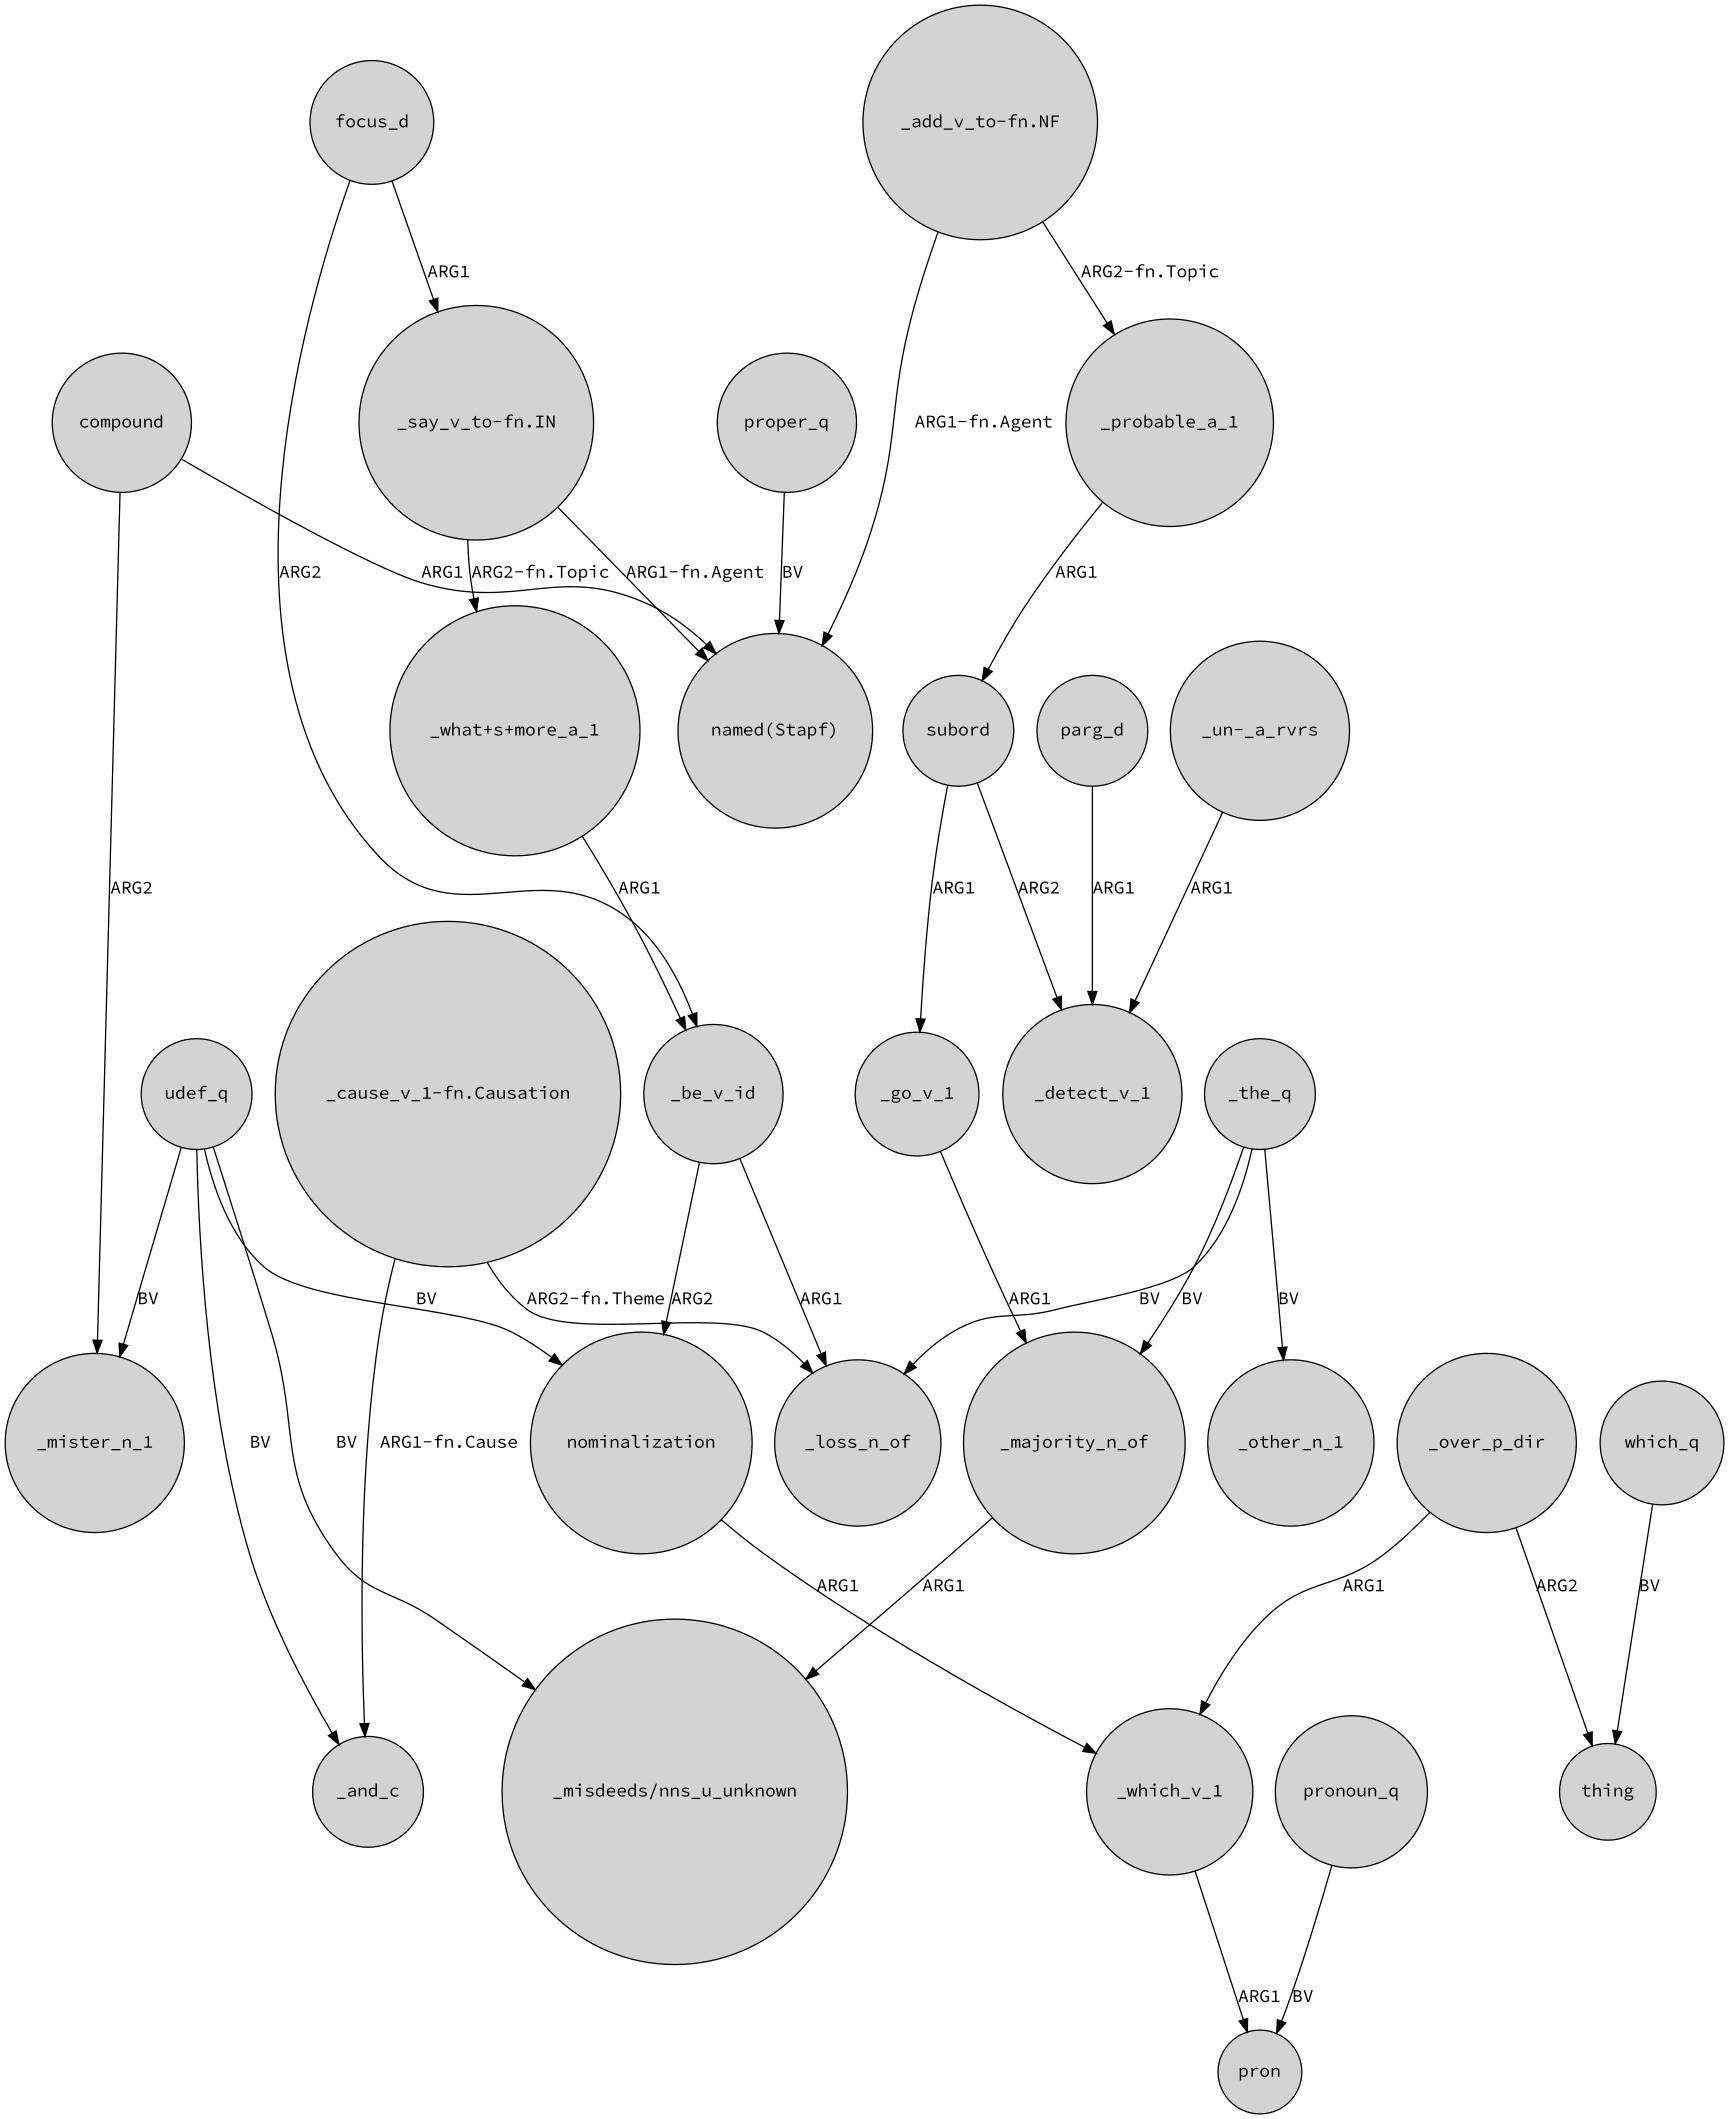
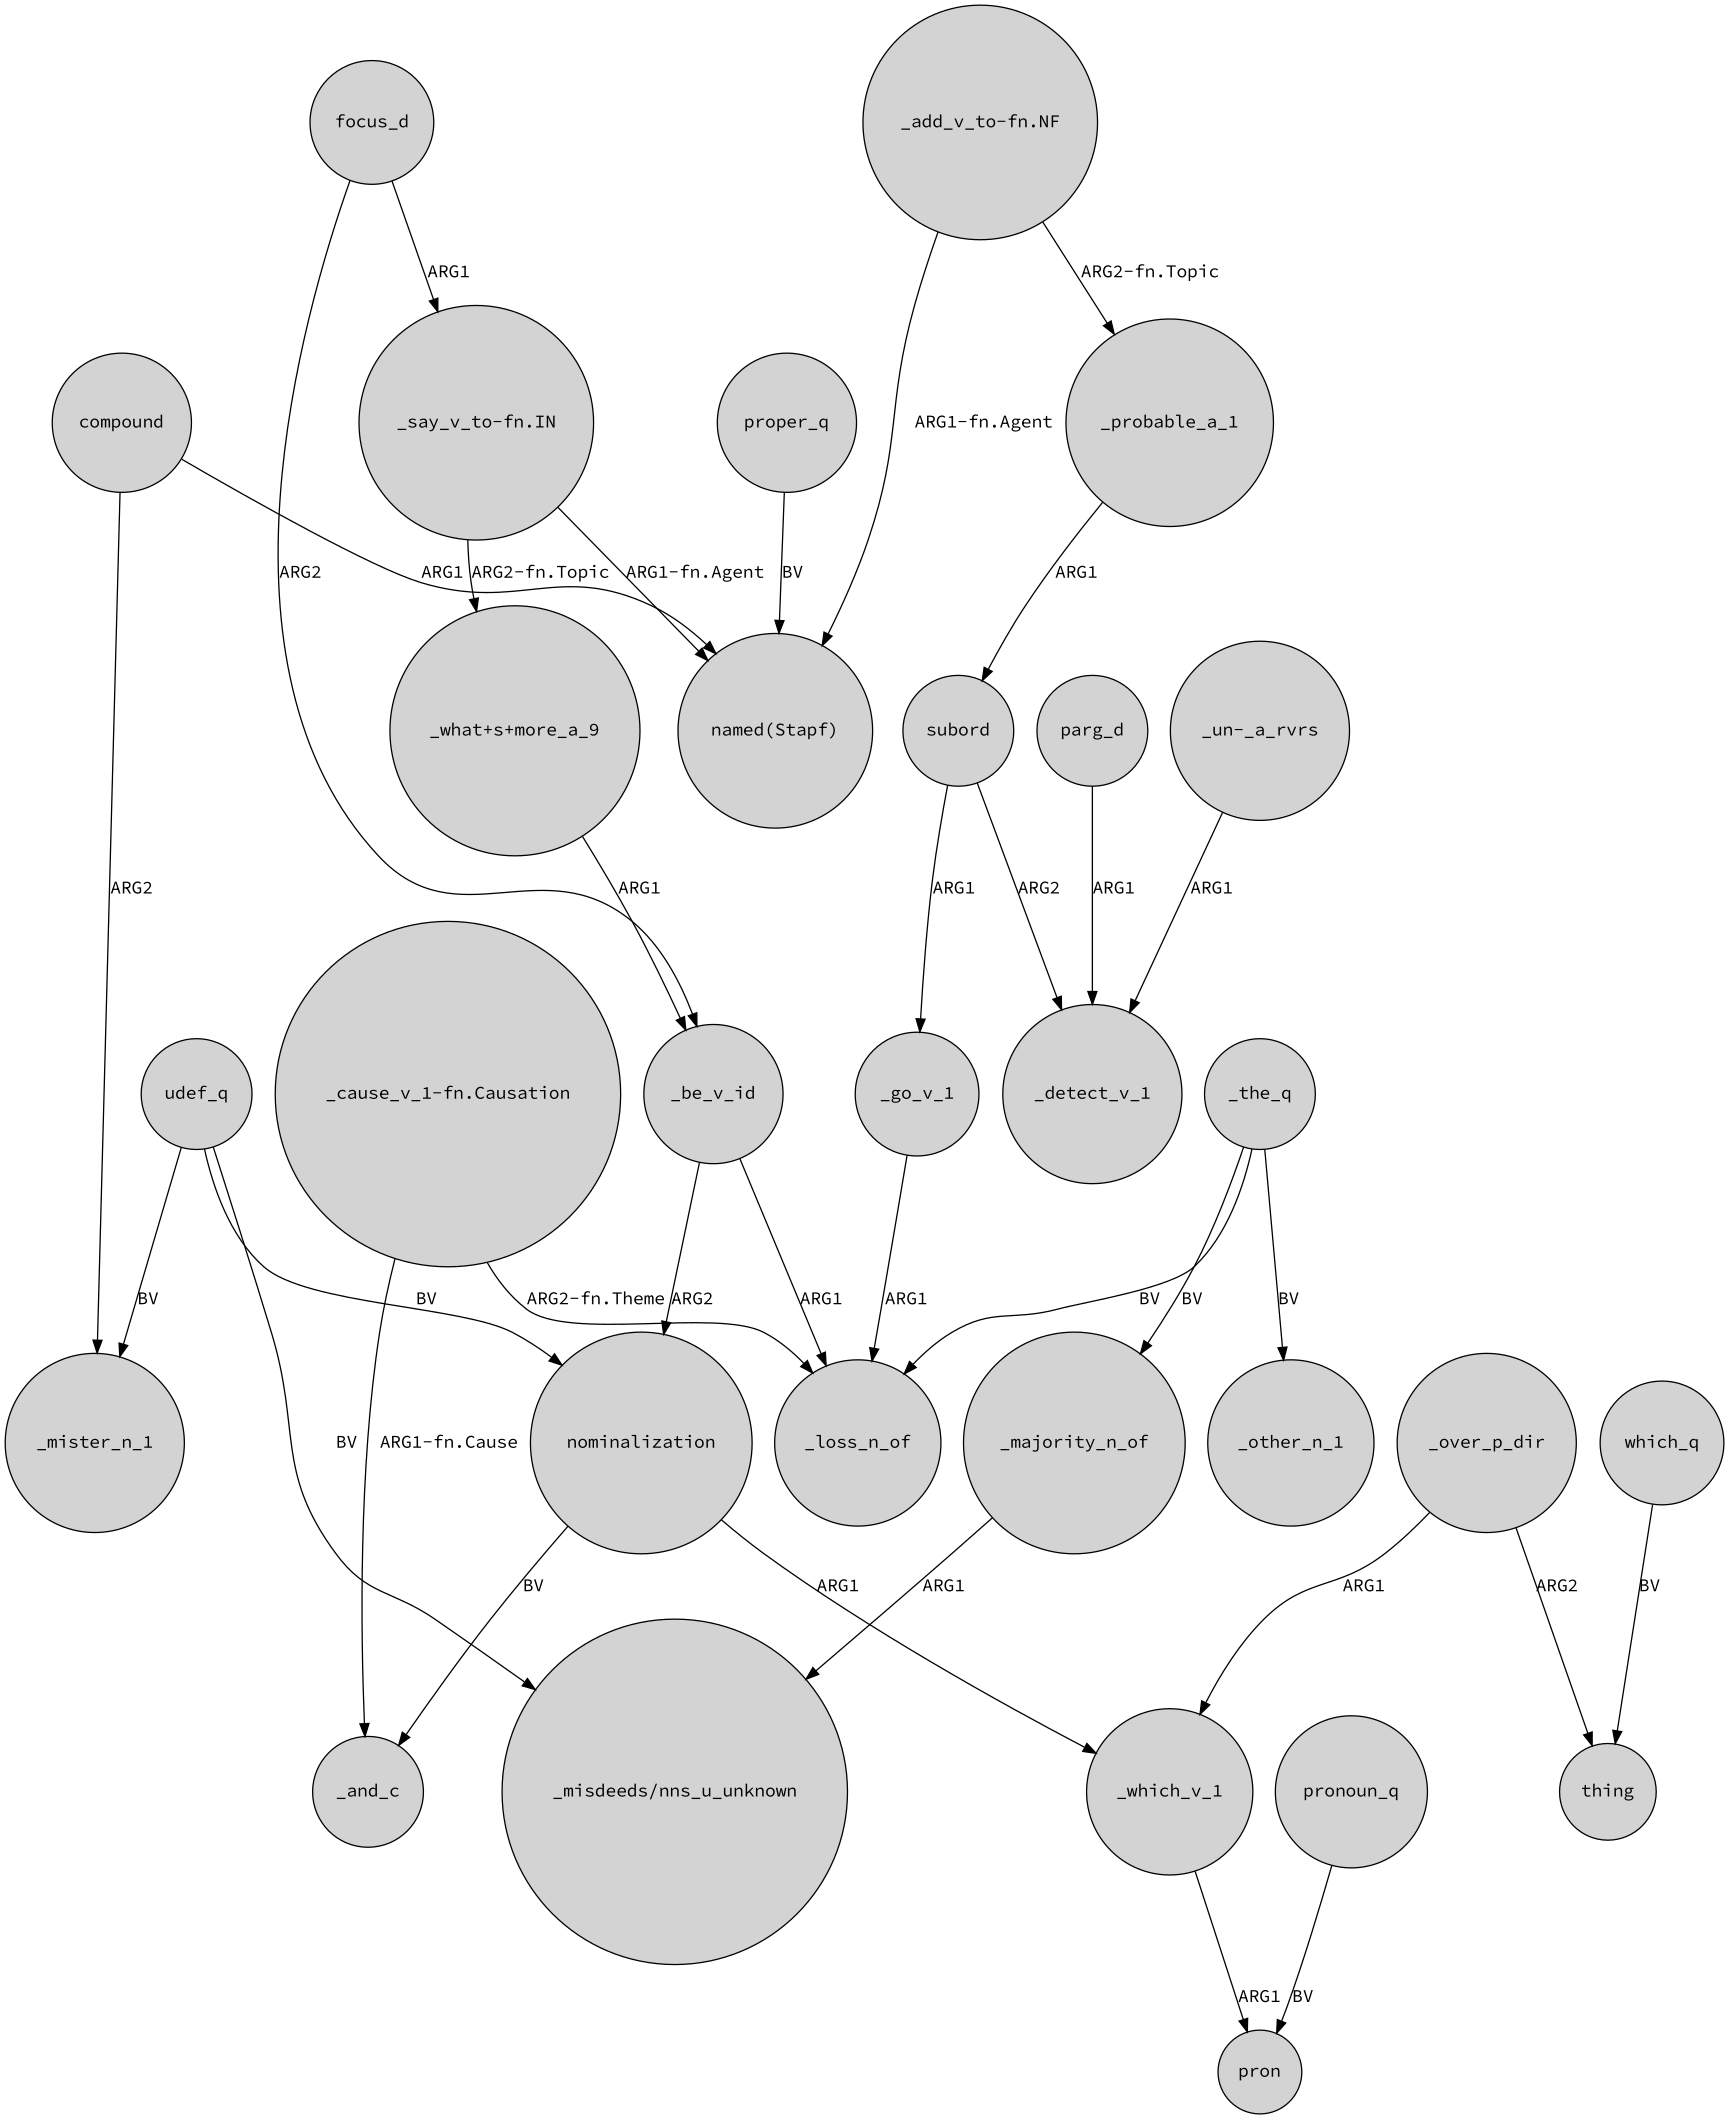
node "_what+s+more_a_1": label "_what+s+more_a_1" -> "_what+s+more_a_9"
edge "_go_v_1" -> "_majority_n_of": now "_go_v_1" -> "_loss_n_of"
edge "udef_q" -> "_and_c": now "nominalization" -> "_and_c"
